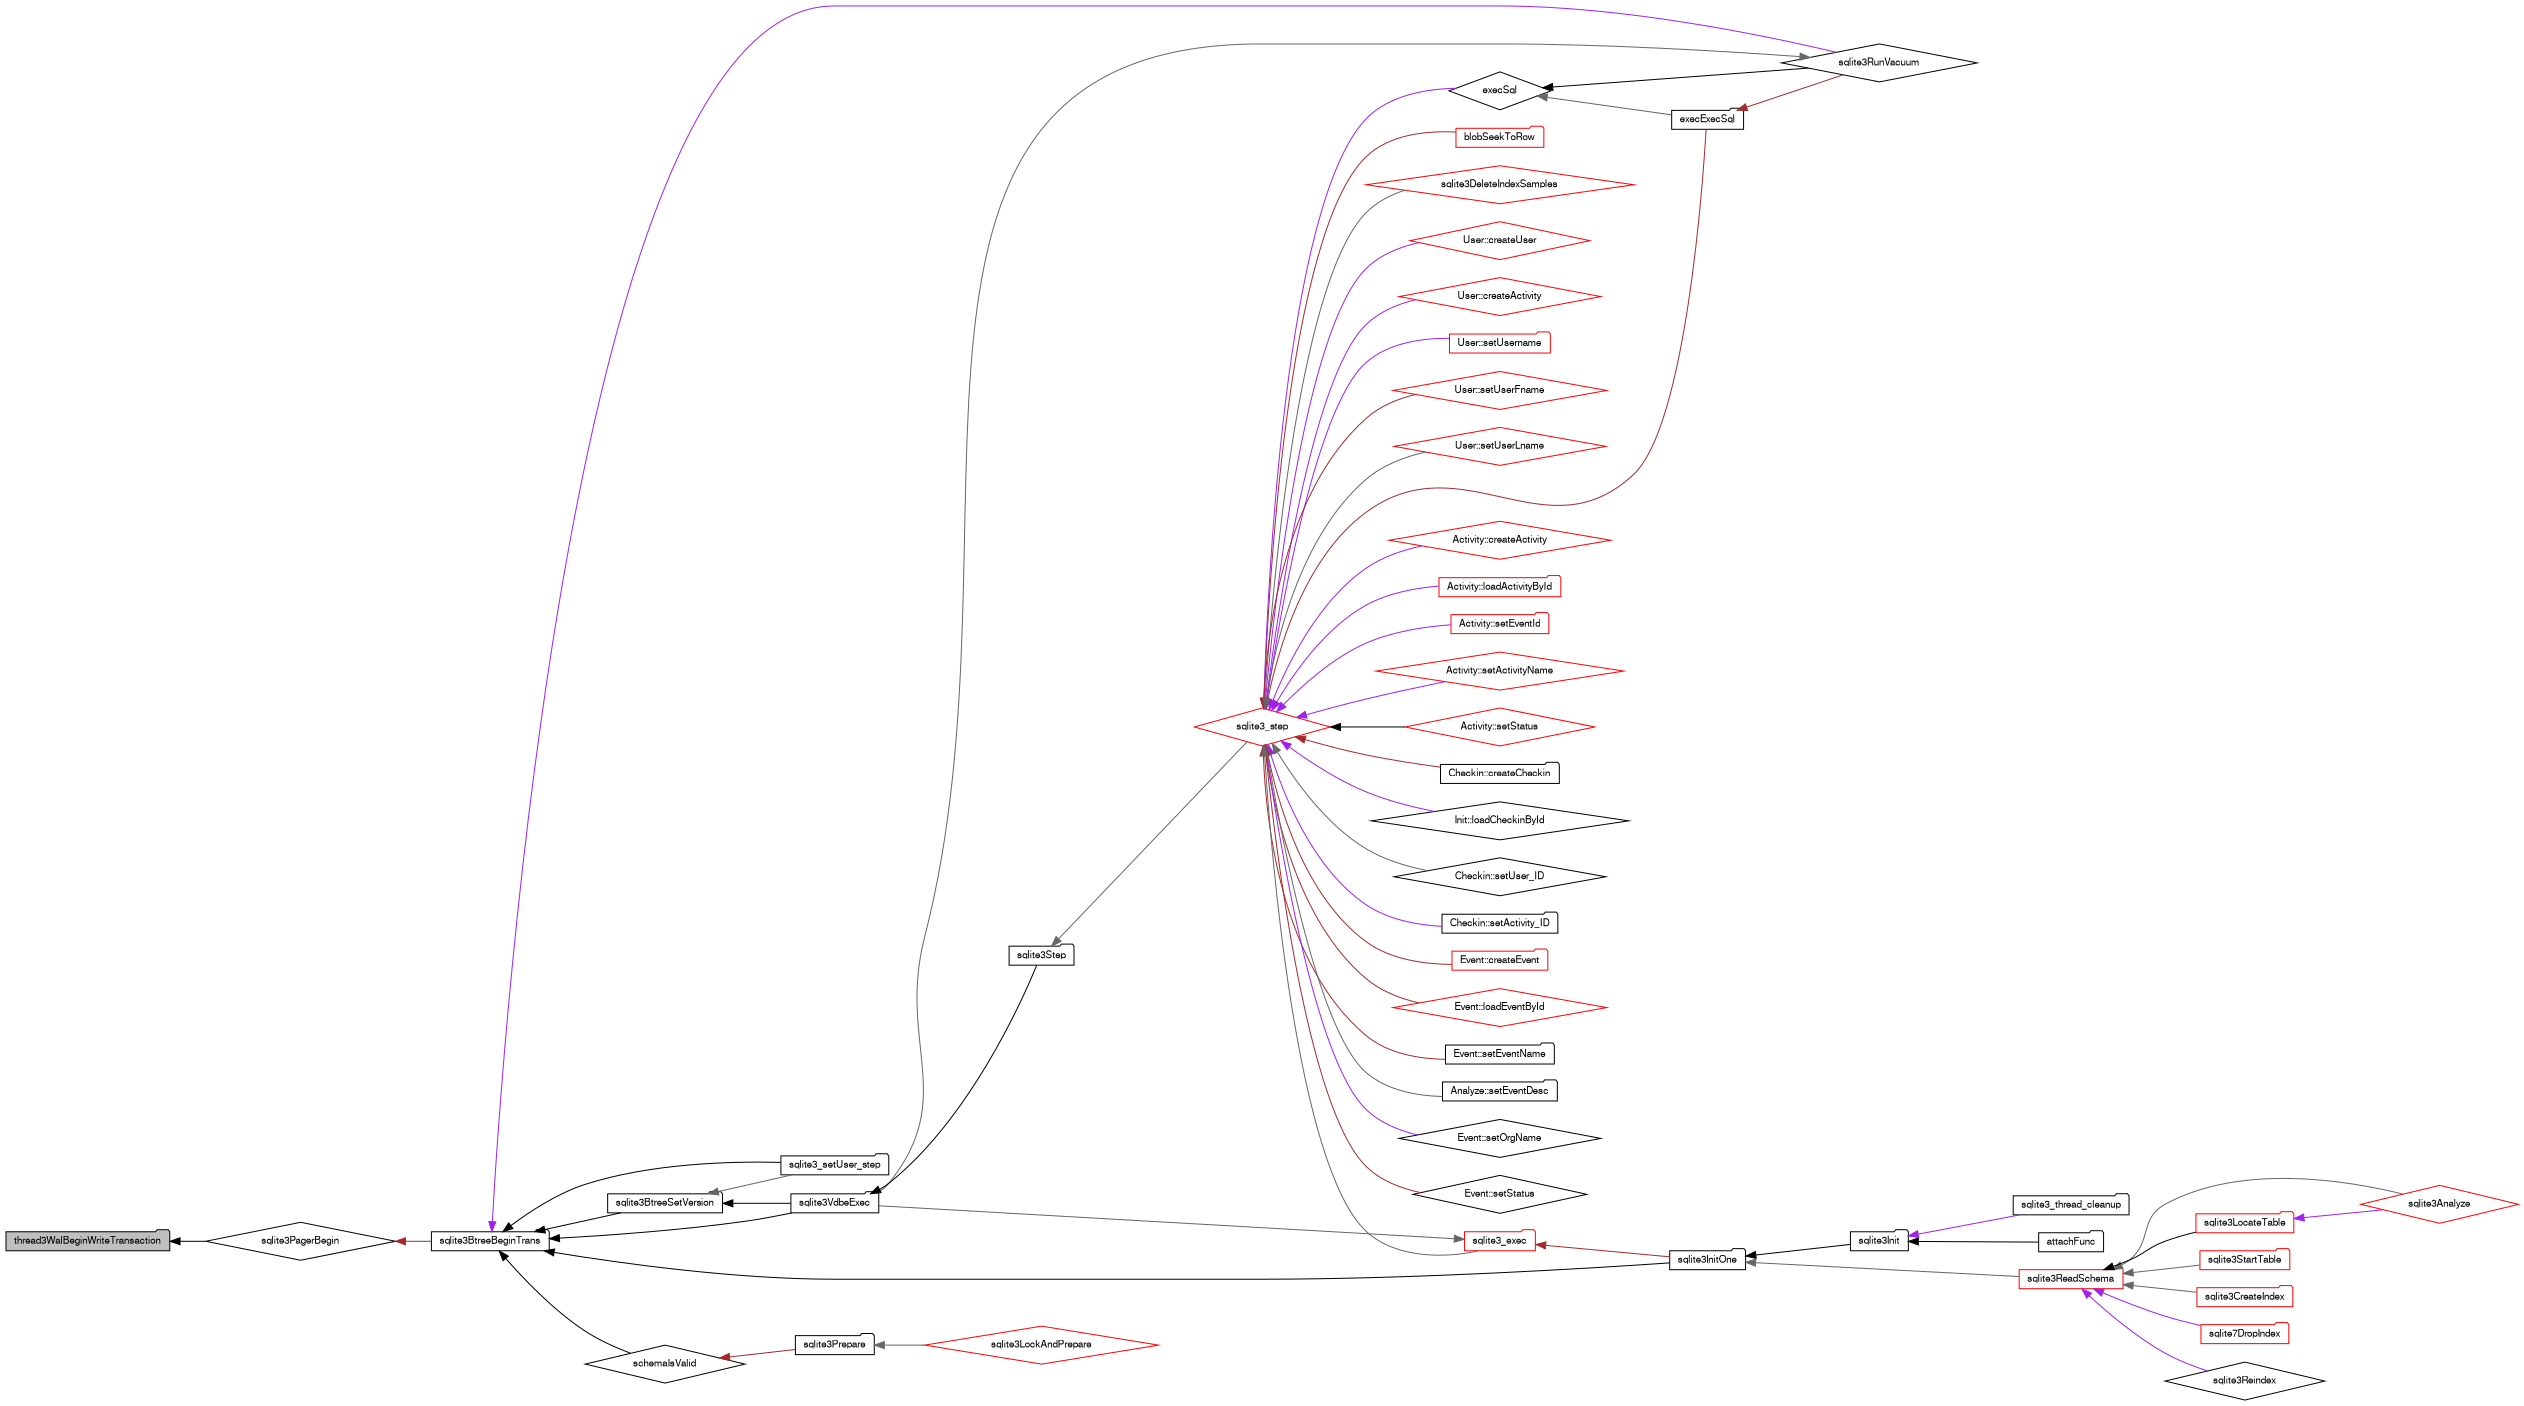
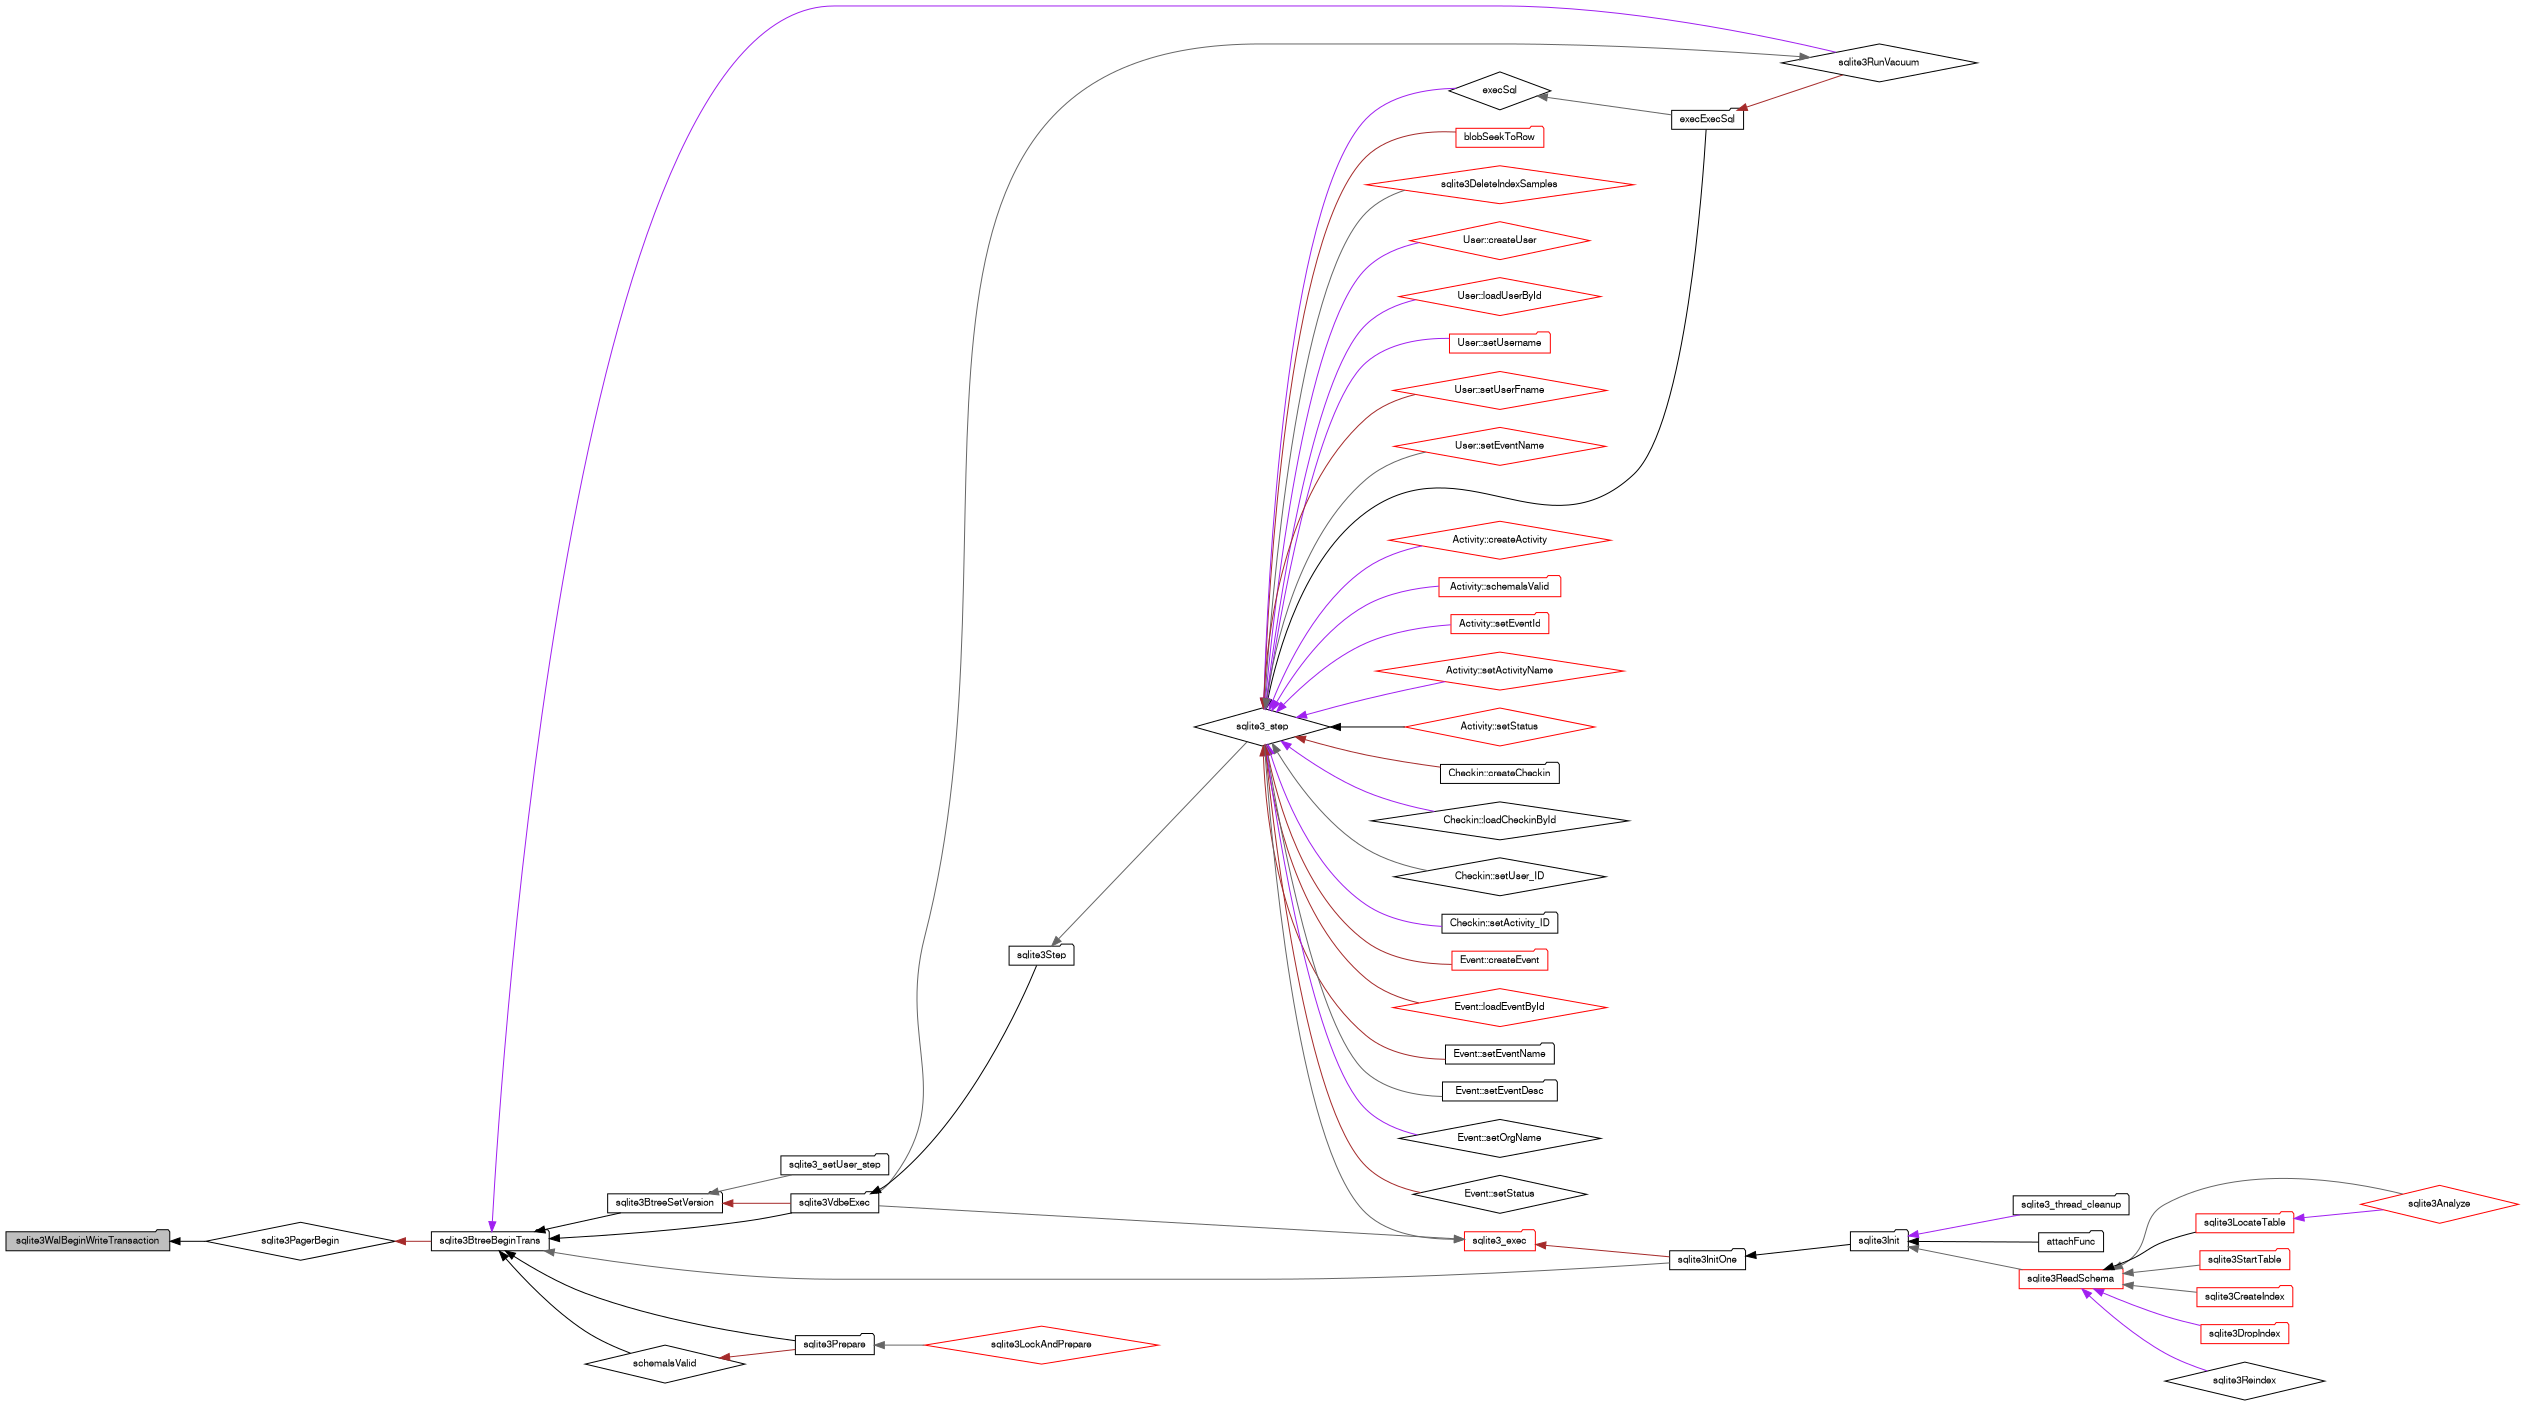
edge "sqlite3RunVacuum" -> "execSql": removed
node "User::createActivity": label "User::createActivity" -> "User::loadUserById"
node "User::setUserLname": label "User::setUserLname" -> "User::setEventName"
edge "execExecSql" -> "sqlite3_step": color brown -> black
node "Activity::loadActivityById": label "Activity::loadActivityById" -> "Activity::schemaIsValid"
node "sqlite3_step": color red -> black
node "Init::loadCheckinById": label "Init::loadCheckinById" -> "Checkin::loadCheckinById"
edge "sqlite3_exec" -> "sqlite3_step": reversed
node "Analyze::setEventDesc": label "Analyze::setEventDesc" -> "Event::setEventDesc"
edge "sqlite3_setUser_step" -> "sqlite3BtreeBeginTrans": now "sqlite3Prepare" -> "sqlite3BtreeBeginTrans"
edge "sqlite3VdbeExec" -> "sqlite3BtreeSetVersion": color black -> brown
node "thread3WalBeginWriteTransaction": label "thread3WalBeginWriteTransaction" -> "sqlite3WalBeginWriteTransaction"
edge "sqlite3ReadSchema" -> "sqlite3InitOne": now "sqlite3ReadSchema" -> "sqlite3Init"
edge "sqlite3InitOne" -> "sqlite3BtreeBeginTrans": color black -> gray40
node "sqlite7DropIndex": label "sqlite7DropIndex" -> "sqlite3DropIndex"
